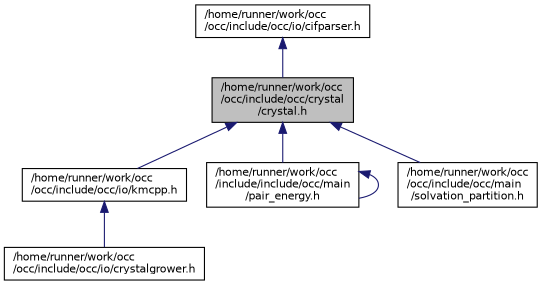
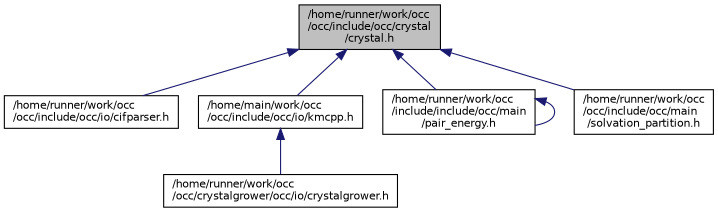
edge "/home/runner/work/occ /occ/include/occ/crystal /crystal.h" -> "/home/runner/work/occ /occ/include/occ/io/cifparser.h": reversed
node "/home/runner/work/occ /occ/include/occ/io/kmcpp.h": label "/home/runner/work/occ /occ/include/occ/io/kmcpp.h" -> "/home/main/work/occ /occ/include/occ/io/kmcpp.h"
node "/home/runner/work/occ /occ/include/occ/io/crystalgrower.h": label "/home/runner/work/occ /occ/include/occ/io/crystalgrower.h" -> "/home/runner/work/occ /occ/crystalgrower/occ/io/crystalgrower.h"
